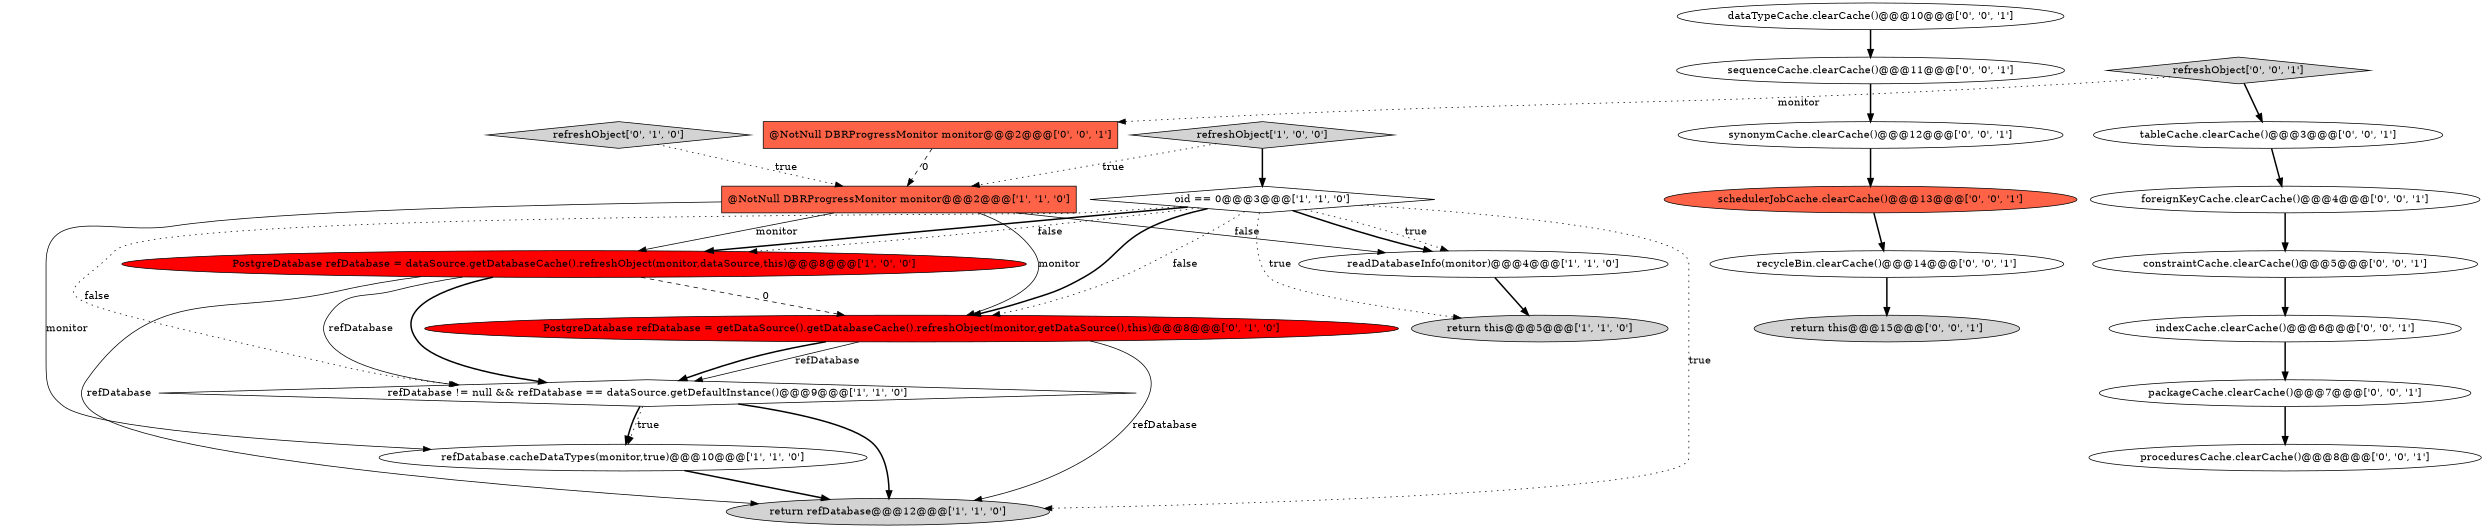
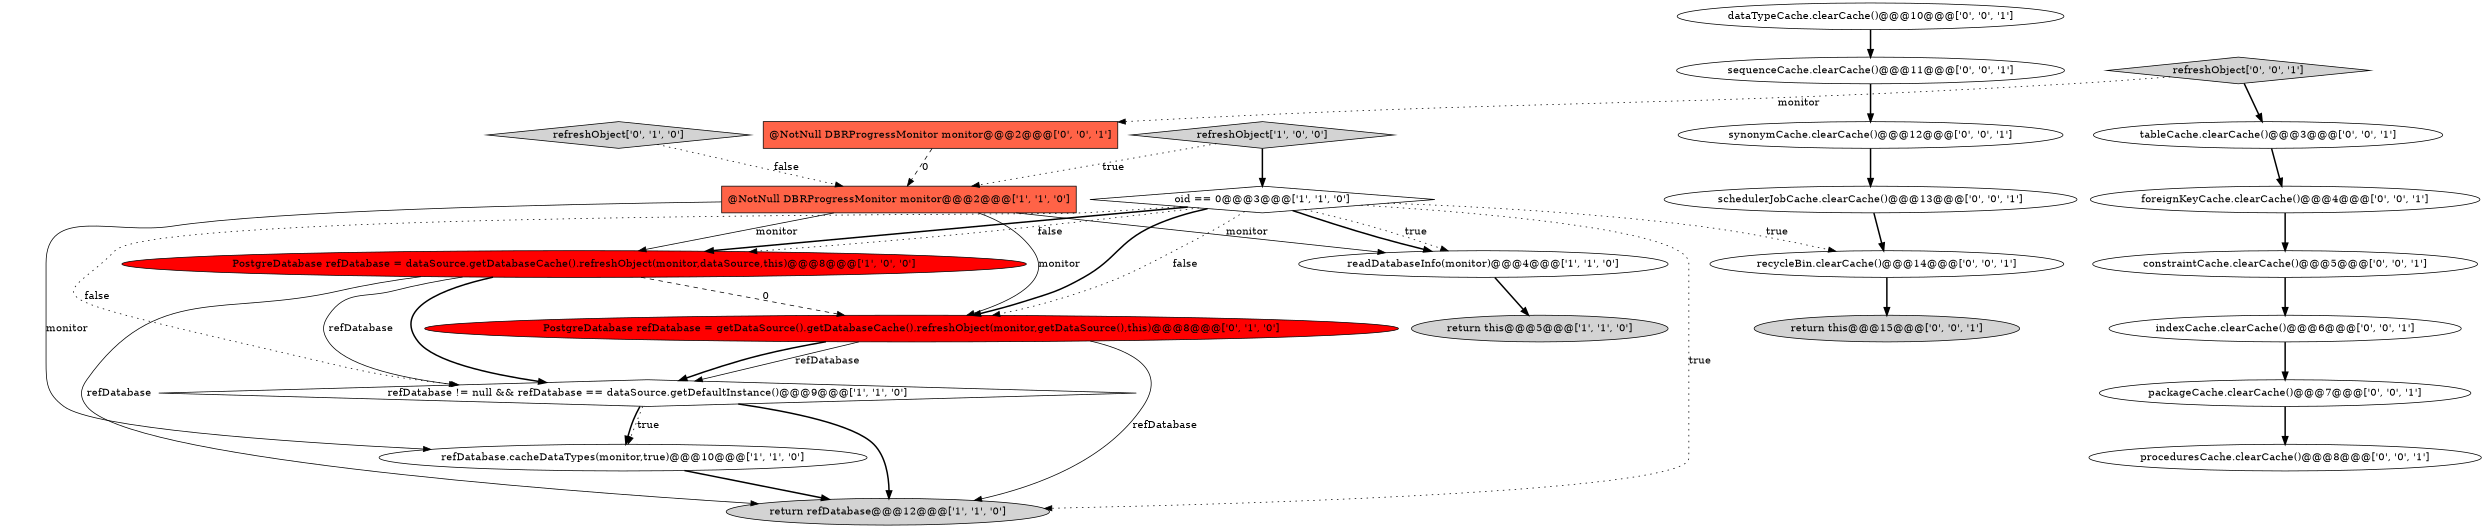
edge "refreshObject['0', '1', '0']" -> "@NotNull DBRProgressMonitor monitor@@@2@@@['1', '1', '0']": label "true" -> "false"
node "schedulerJobCache.clearCache()@@@13@@@['0', '0', '1']": fillcolor tomato -> white
edge "@NotNull DBRProgressMonitor monitor@@@2@@@['1', '1', '0']" -> "readDatabaseInfo(monitor)@@@4@@@['1', '1', '0']": label "false" -> "monitor"
edge "oid == 0@@@3@@@['1', '1', '0']" -> "return this@@@5@@@['1', '1', '0']": now "oid == 0@@@3@@@['1', '1', '0']" -> "recycleBin.clearCache()@@@14@@@['0', '0', '1']"
